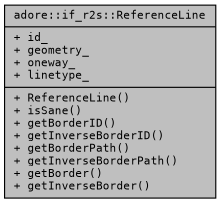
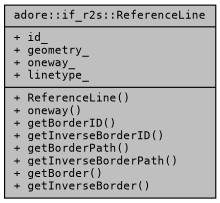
node "adore::if_r2s::ReferenceLine": text "+ isSane()" -> "+ oneway()"
